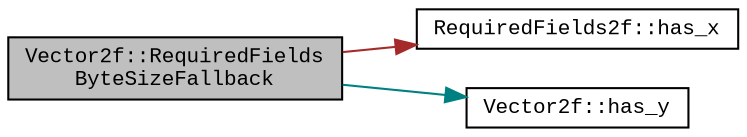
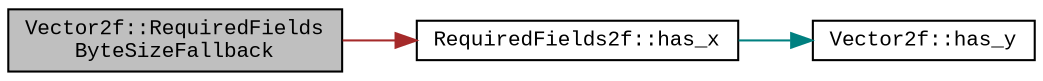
edge "Vector2f::RequiredFields ByteSizeFallback" -> "Vector2f::has_y": now "RequiredFields2f::has_x" -> "Vector2f::has_y"
